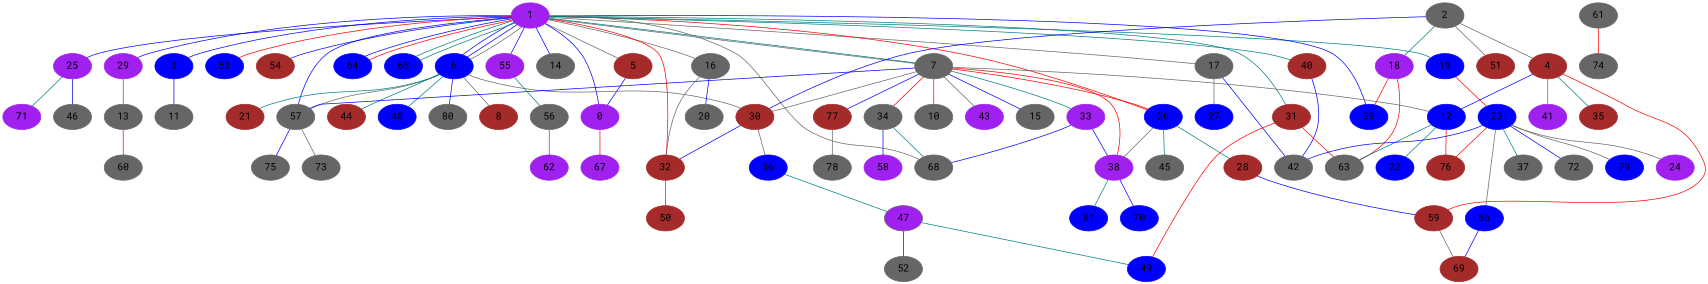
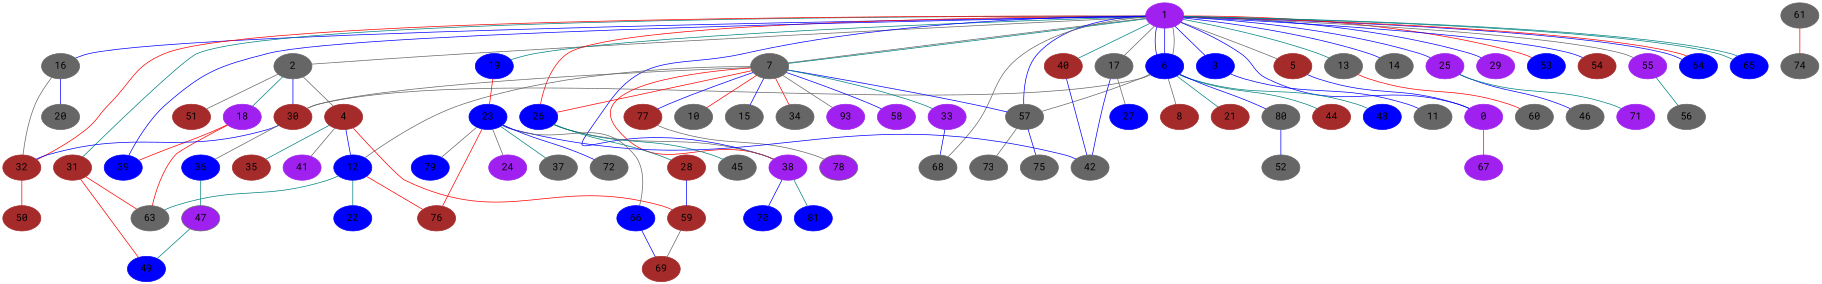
edge "1" -- "55": color blue -> gray40
edge "1" -- "16": color gray40 -> blue
edge "1" -- "2": added
edge "29" -- "13": now "1" -- "13"
node "43": label "43" -> "93"
edge "34" -- "58": now "7" -- "58"
edge "34" -- "68": removed
edge "33" -- "38": now "1" -- "38"
node "62": removed
node "78": fillcolor gray40 -> purple
edge "47" -- "52": now "80" -- "52"
